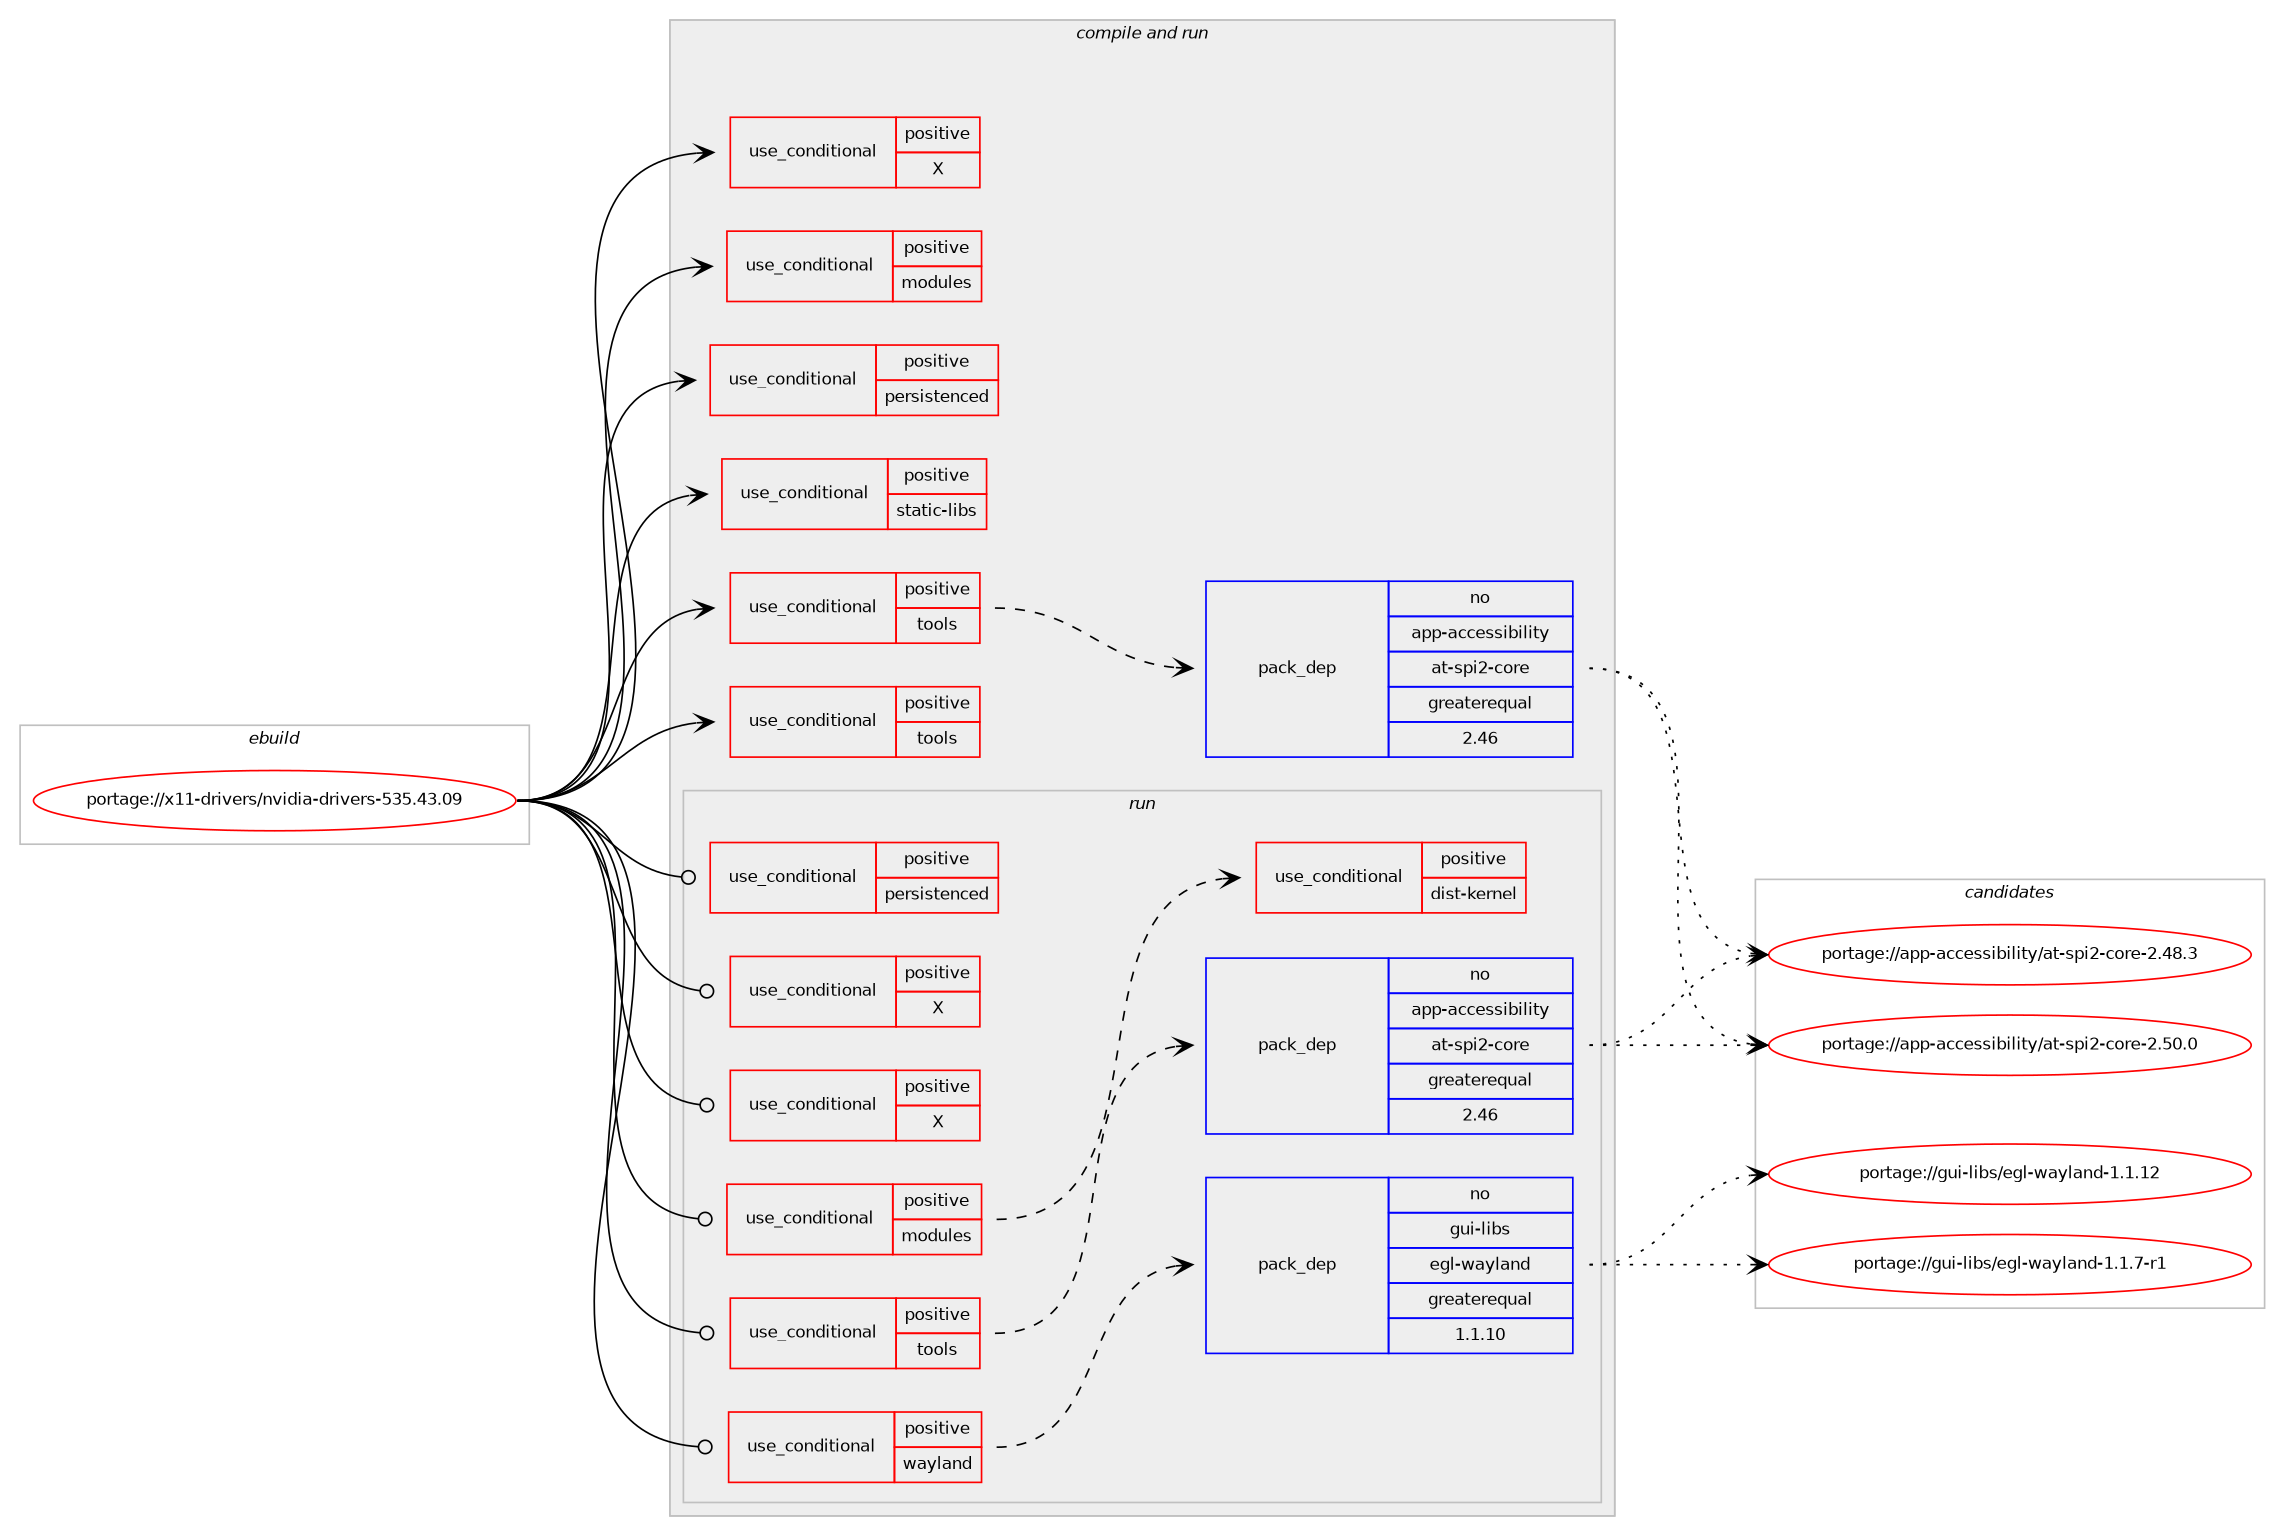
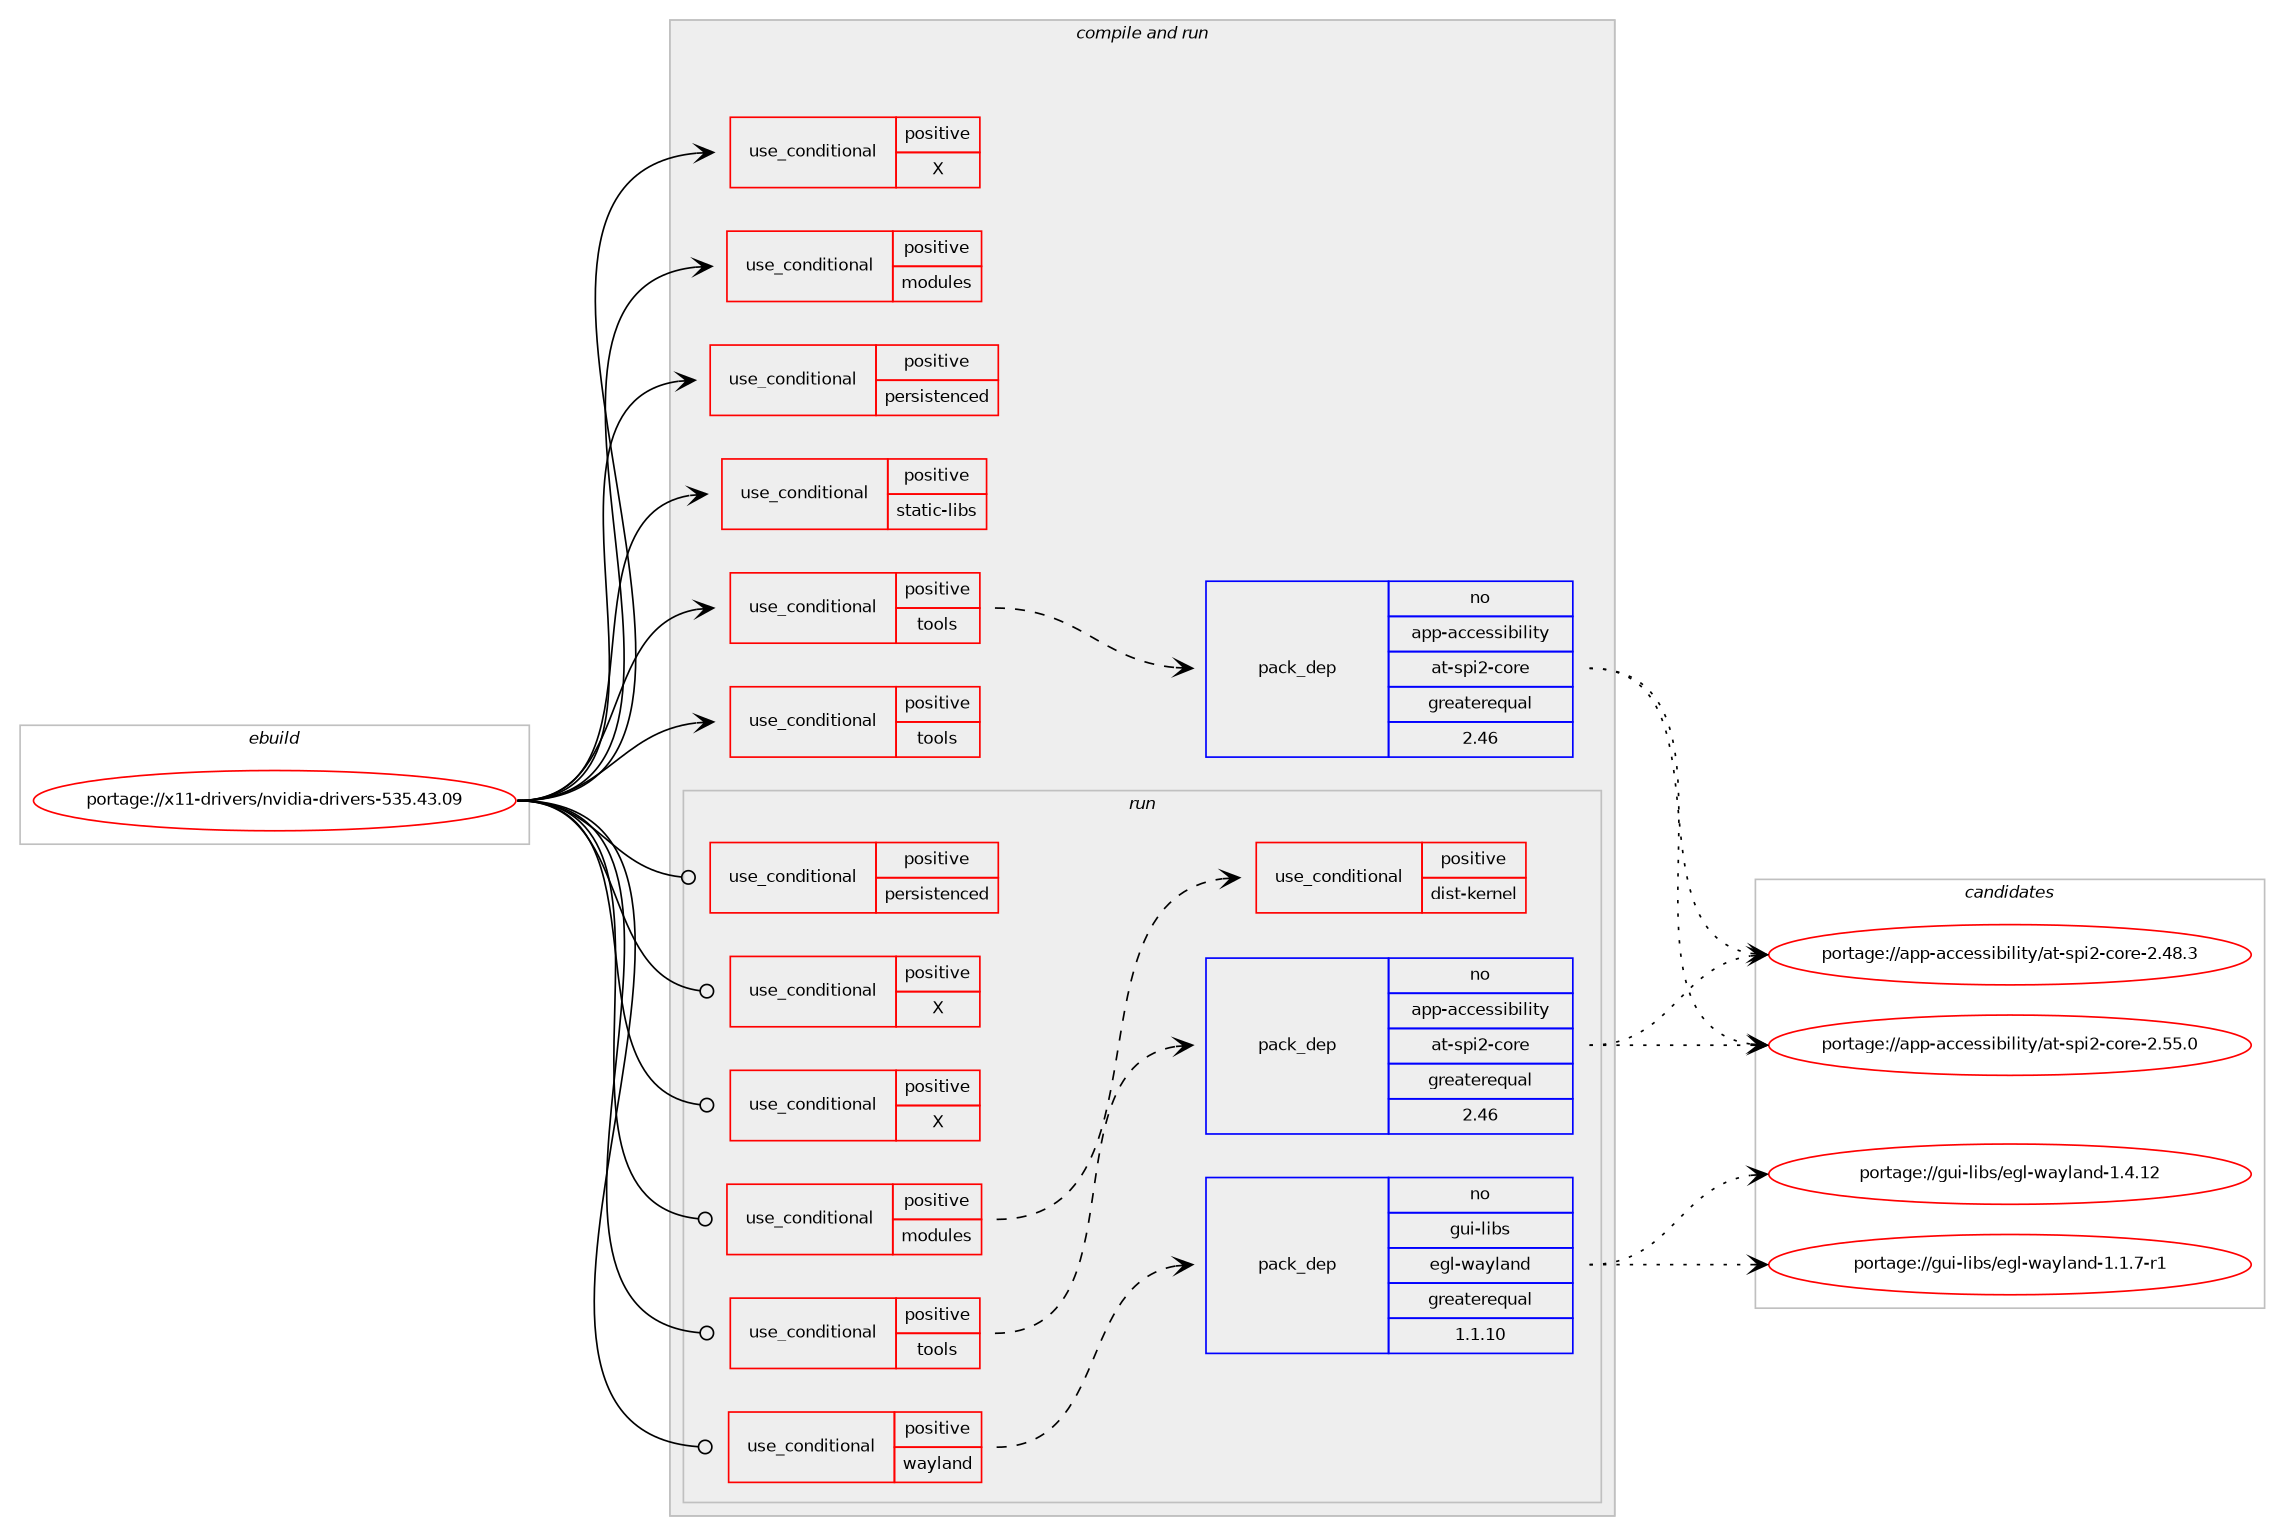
node "portage://app-accessibility/at-spi2-core-2.50.0": label "portage://app-accessibility/at-spi2-core-2.50.0" -> "portage://app-accessibility/at-spi2-core-2.55.0"
node "portage://gui-libs/egl-wayland-1.1.12": label "portage://gui-libs/egl-wayland-1.1.12" -> "portage://gui-libs/egl-wayland-1.4.12"
